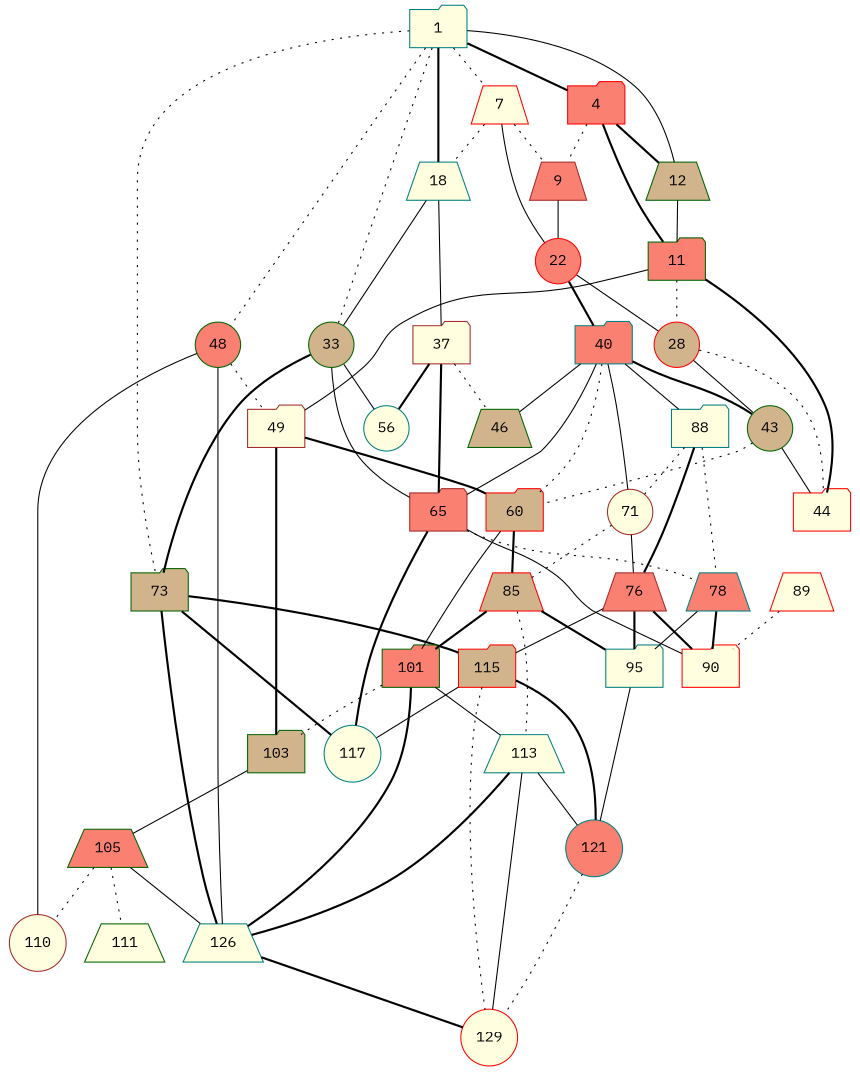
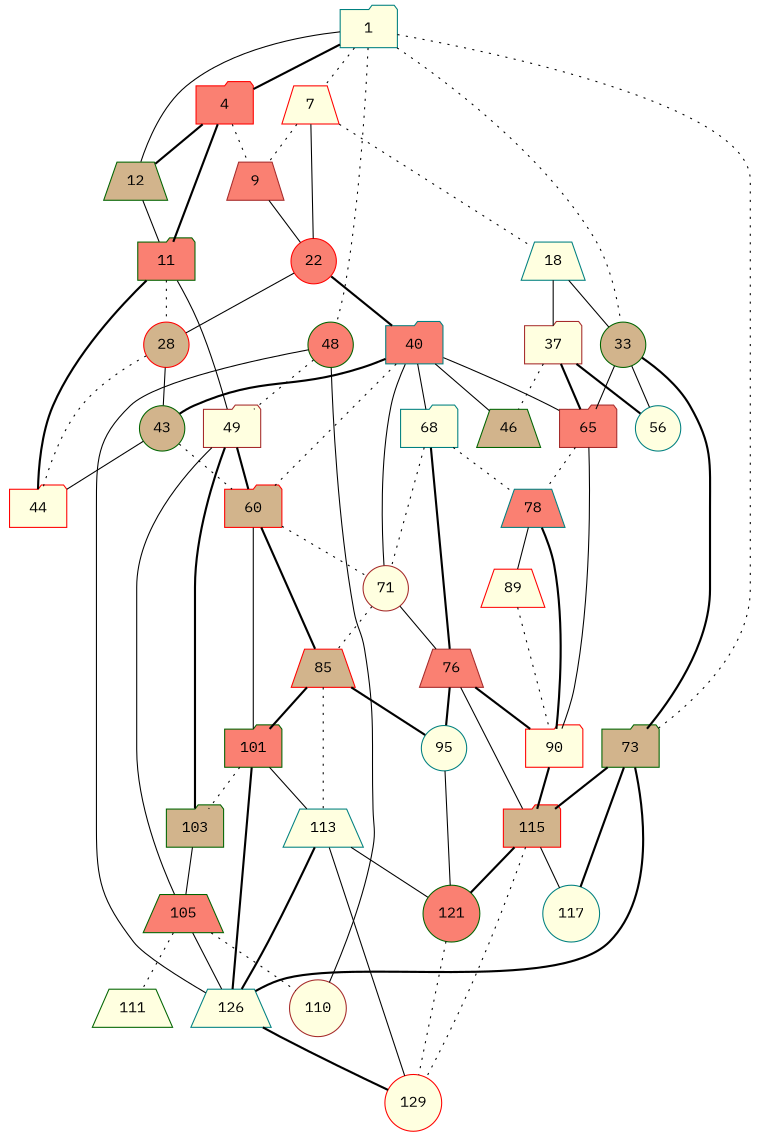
edge "1" -- "18": removed
node "88": label "88" -> "68"
edge "60" -- "71": added
edge "65" -- "117": removed
edge "78" -- "95": now "78" -- "89"
edge "49" -- "105": added
node "95": shape folder -> circle
edge "90" -- "115": added
node "121": color teal -> darkgreen
